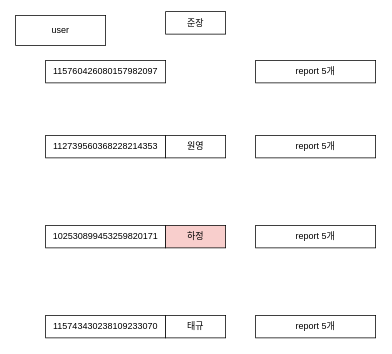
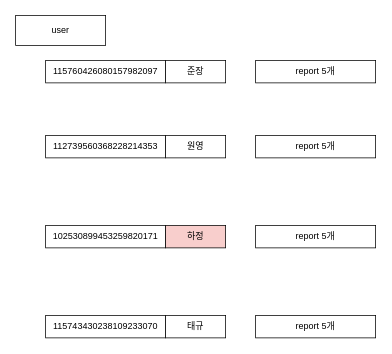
node "준장": moved (195, 23) -> (195, 72)
